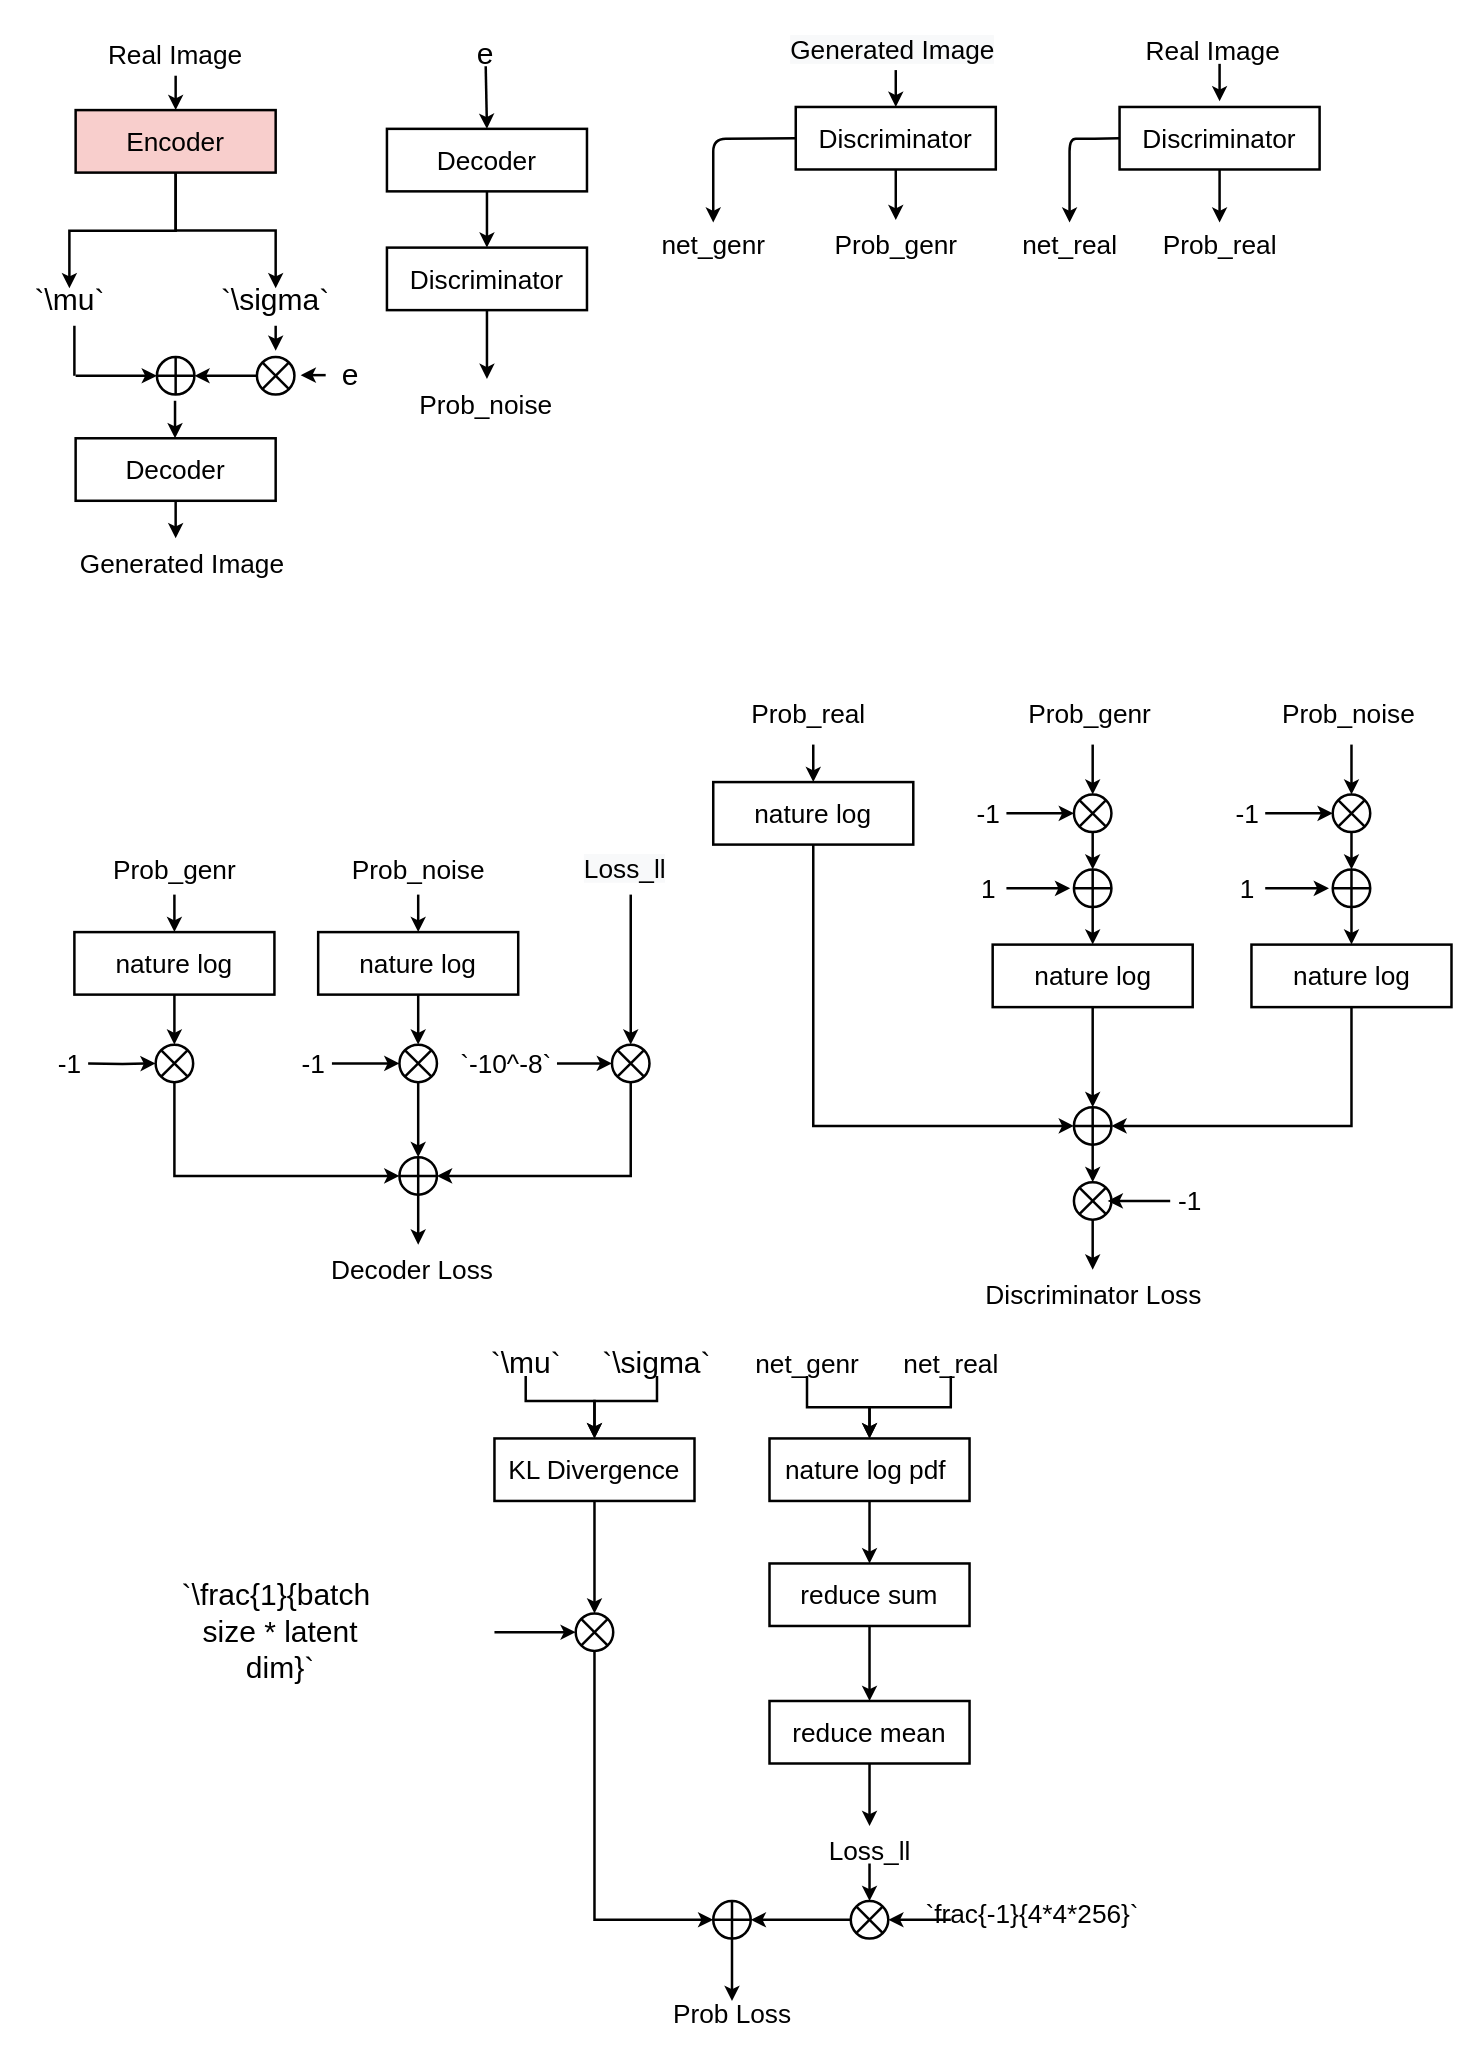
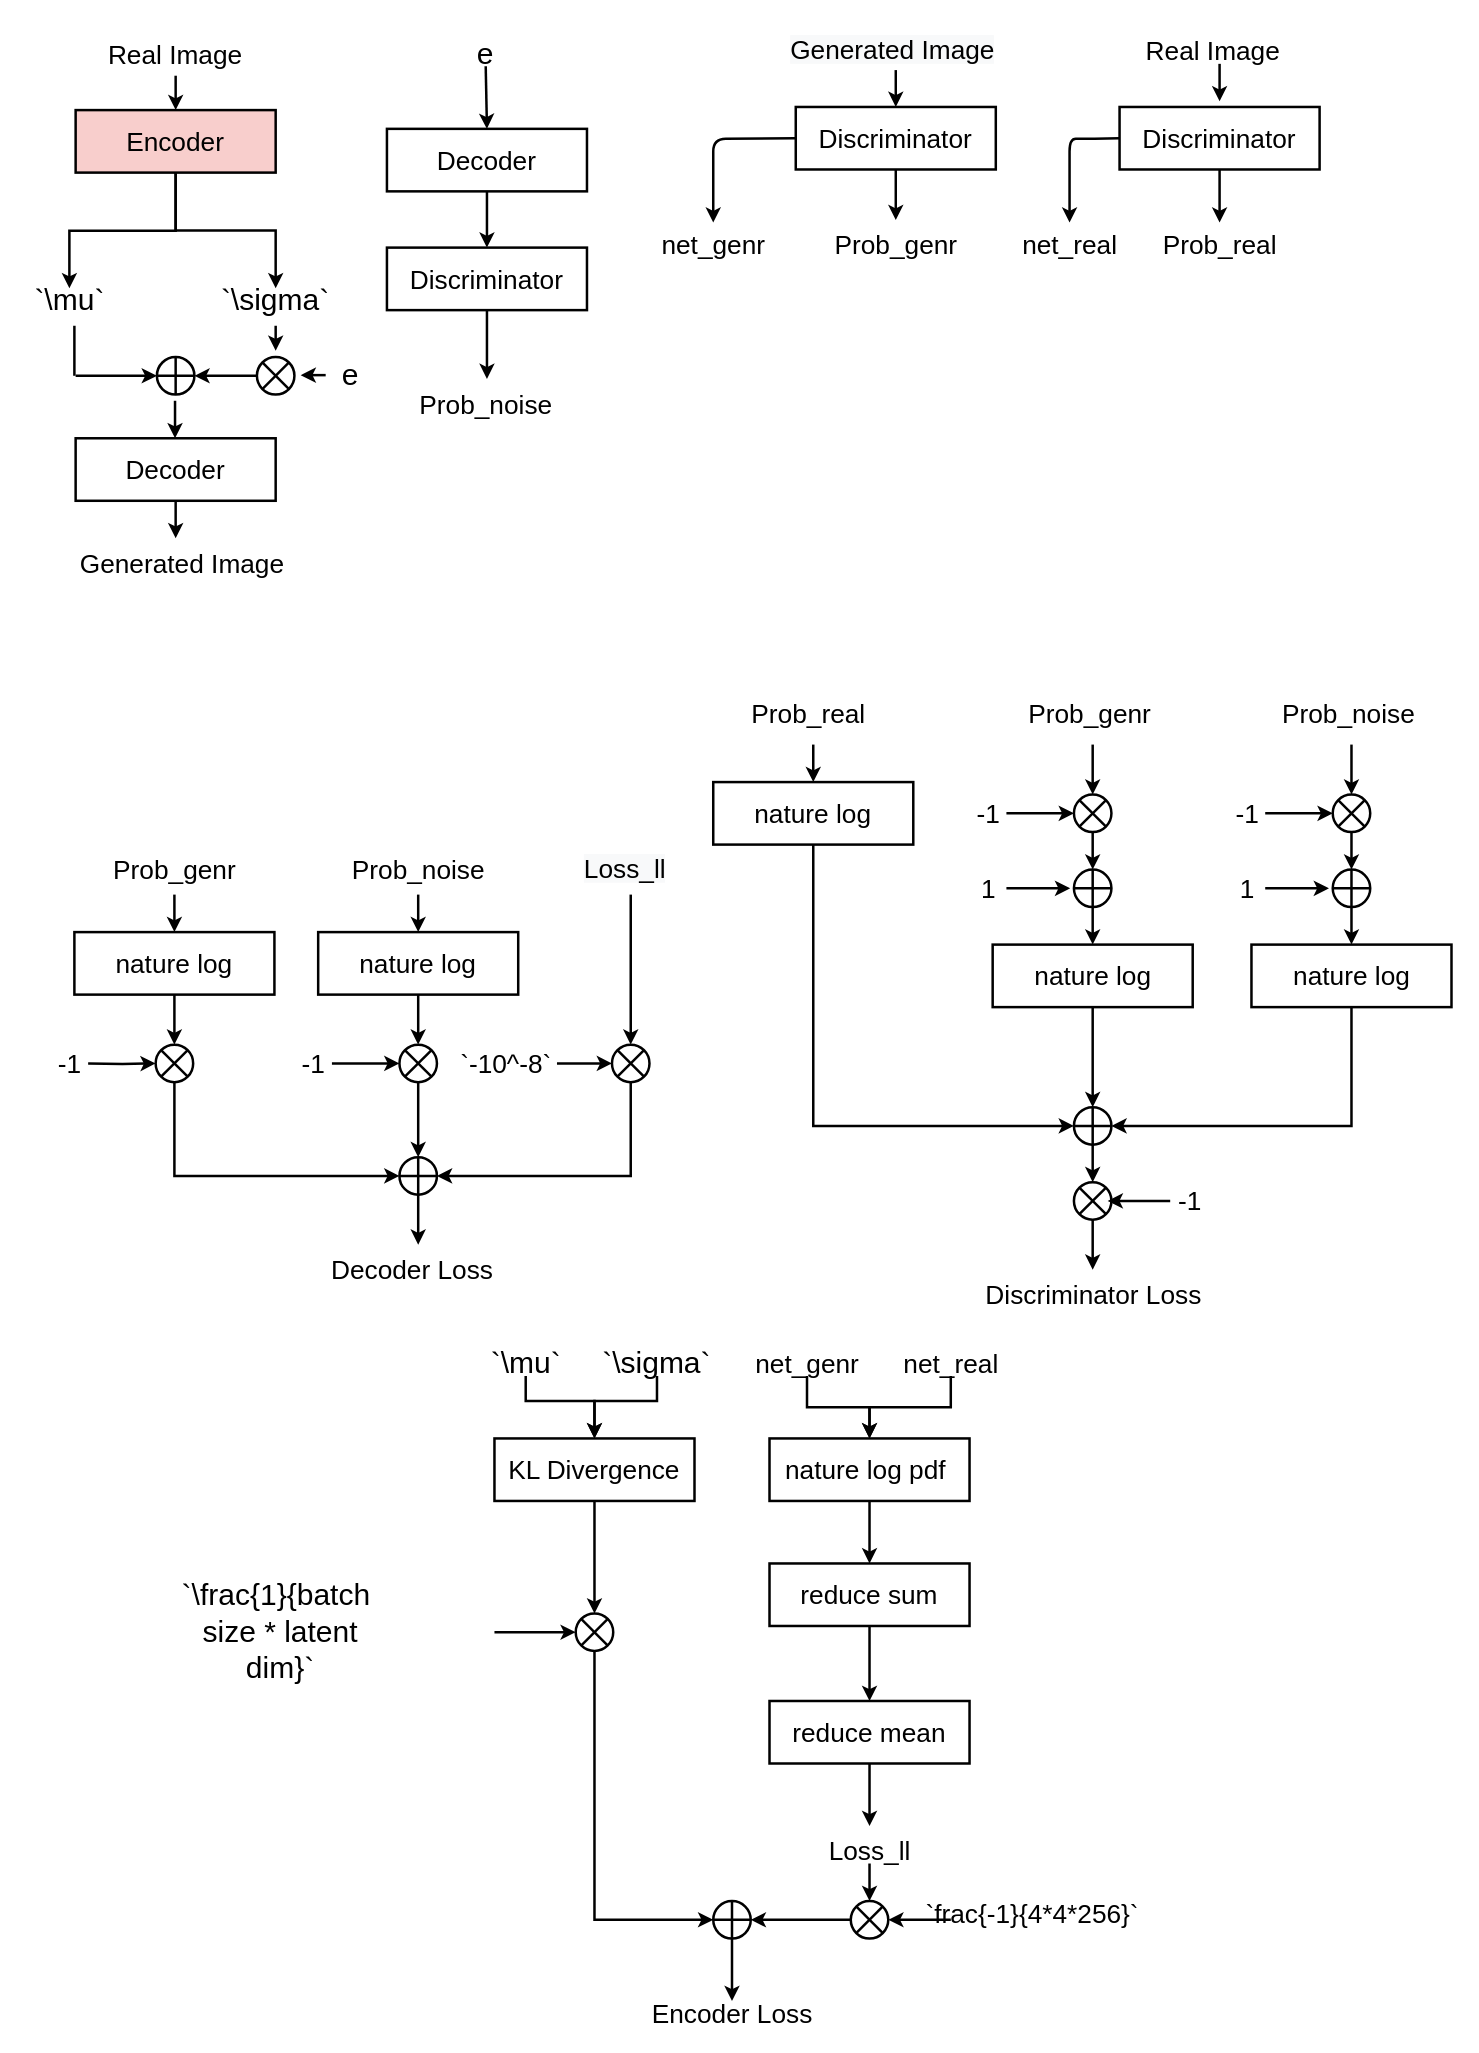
node "Prob Loss": label "Prob Loss" -> "Encoder Loss"
